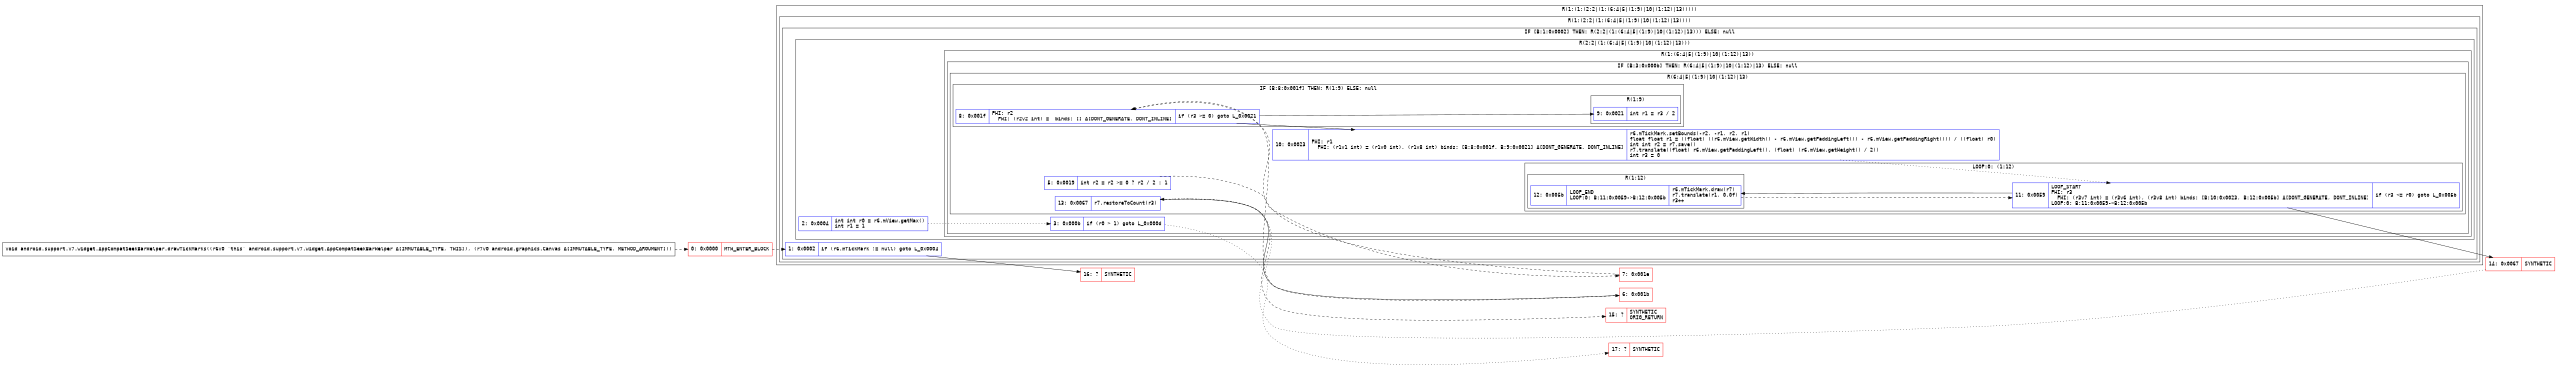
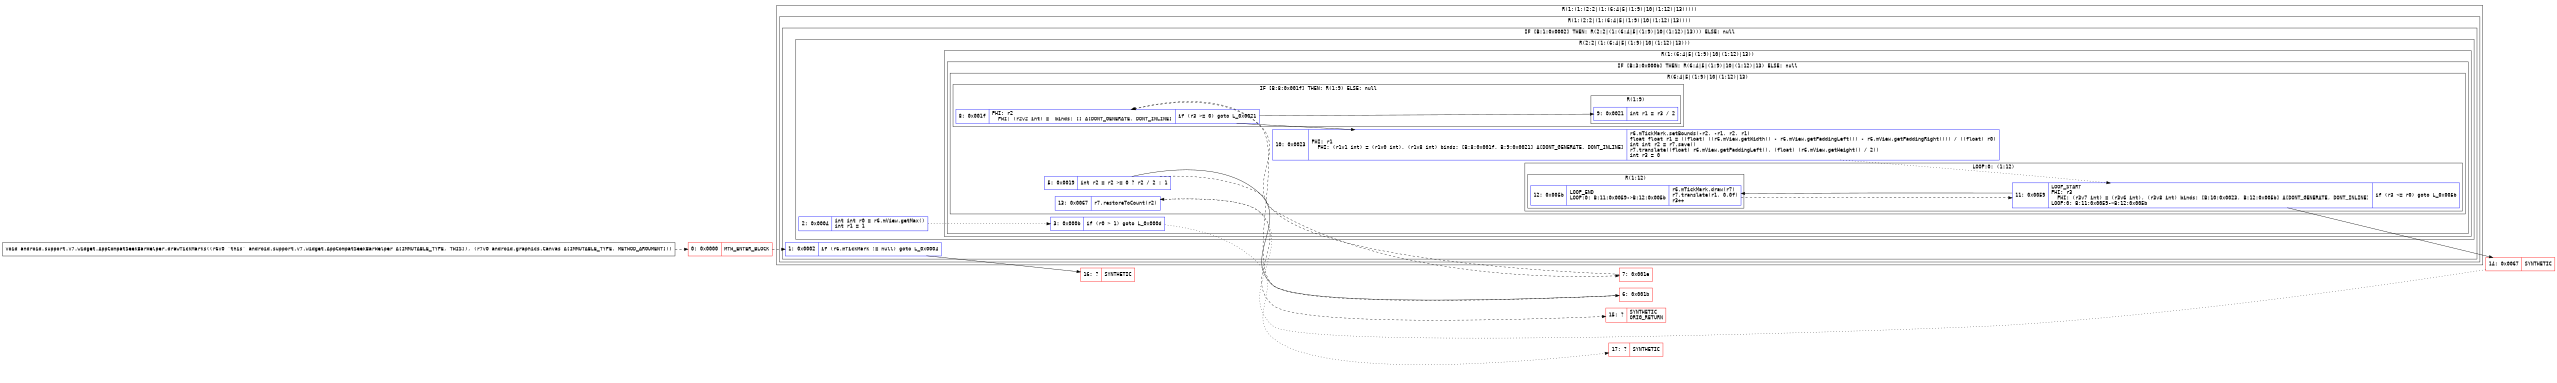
node "13: 0x0067": text "r7.restoreToCount(r3)" -> "r7.restoreToCount(r2)"
edge "13: 0x0067" -> "6: 0x001b": now "5: 0x0019" -> "6: 0x001b"
